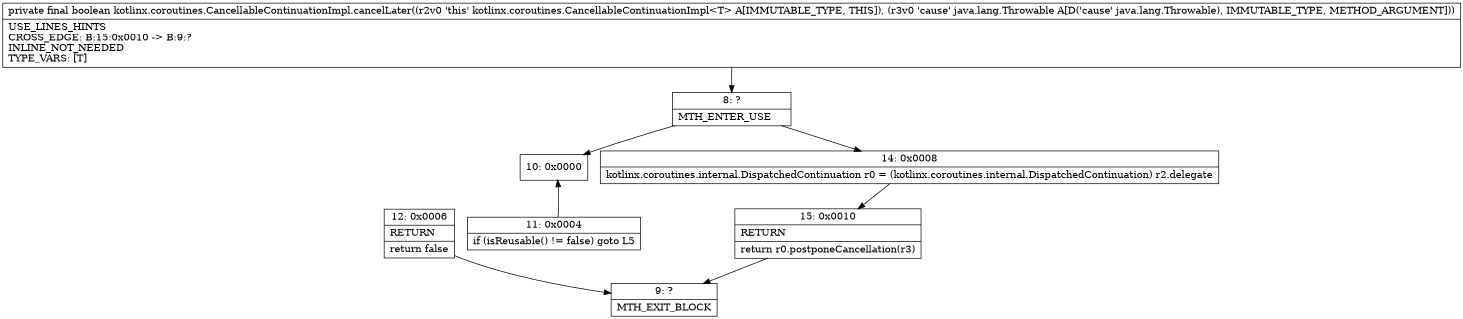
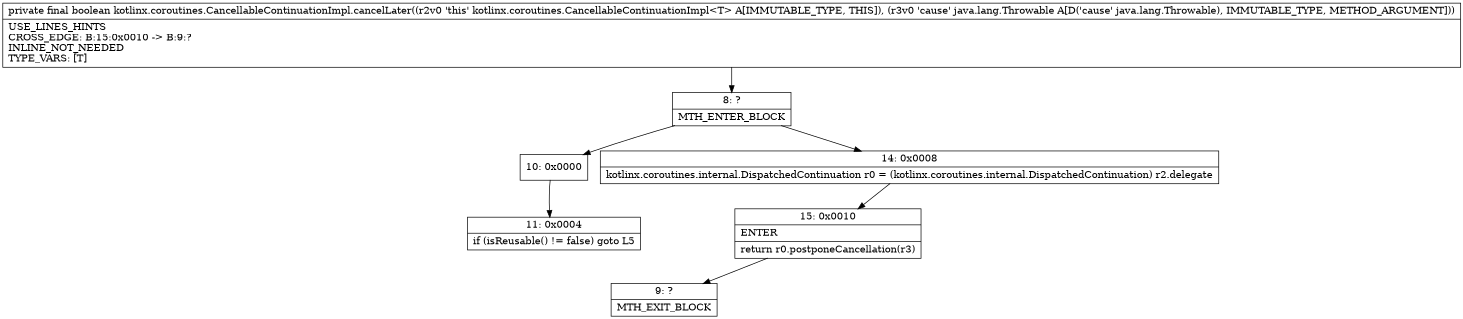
node "8: ?": text "MTH_ENTER_USE" -> "MTH_ENTER_BLOCK"
edge "11: 0x0004" -> "10: 0x0000": reversed
node "15: 0x0010": text "RETURN" -> "ENTER"
node "12: 0x0006": removed
